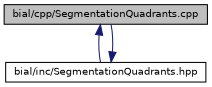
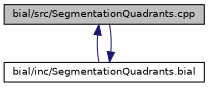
node "bial/cpp/SegmentationQuadrants.cpp": label "bial/cpp/SegmentationQuadrants.cpp" -> "bial/src/SegmentationQuadrants.cpp"
node "bial/inc/SegmentationQuadrants.hpp": label "bial/inc/SegmentationQuadrants.hpp" -> "bial/inc/SegmentationQuadrants.bial"
